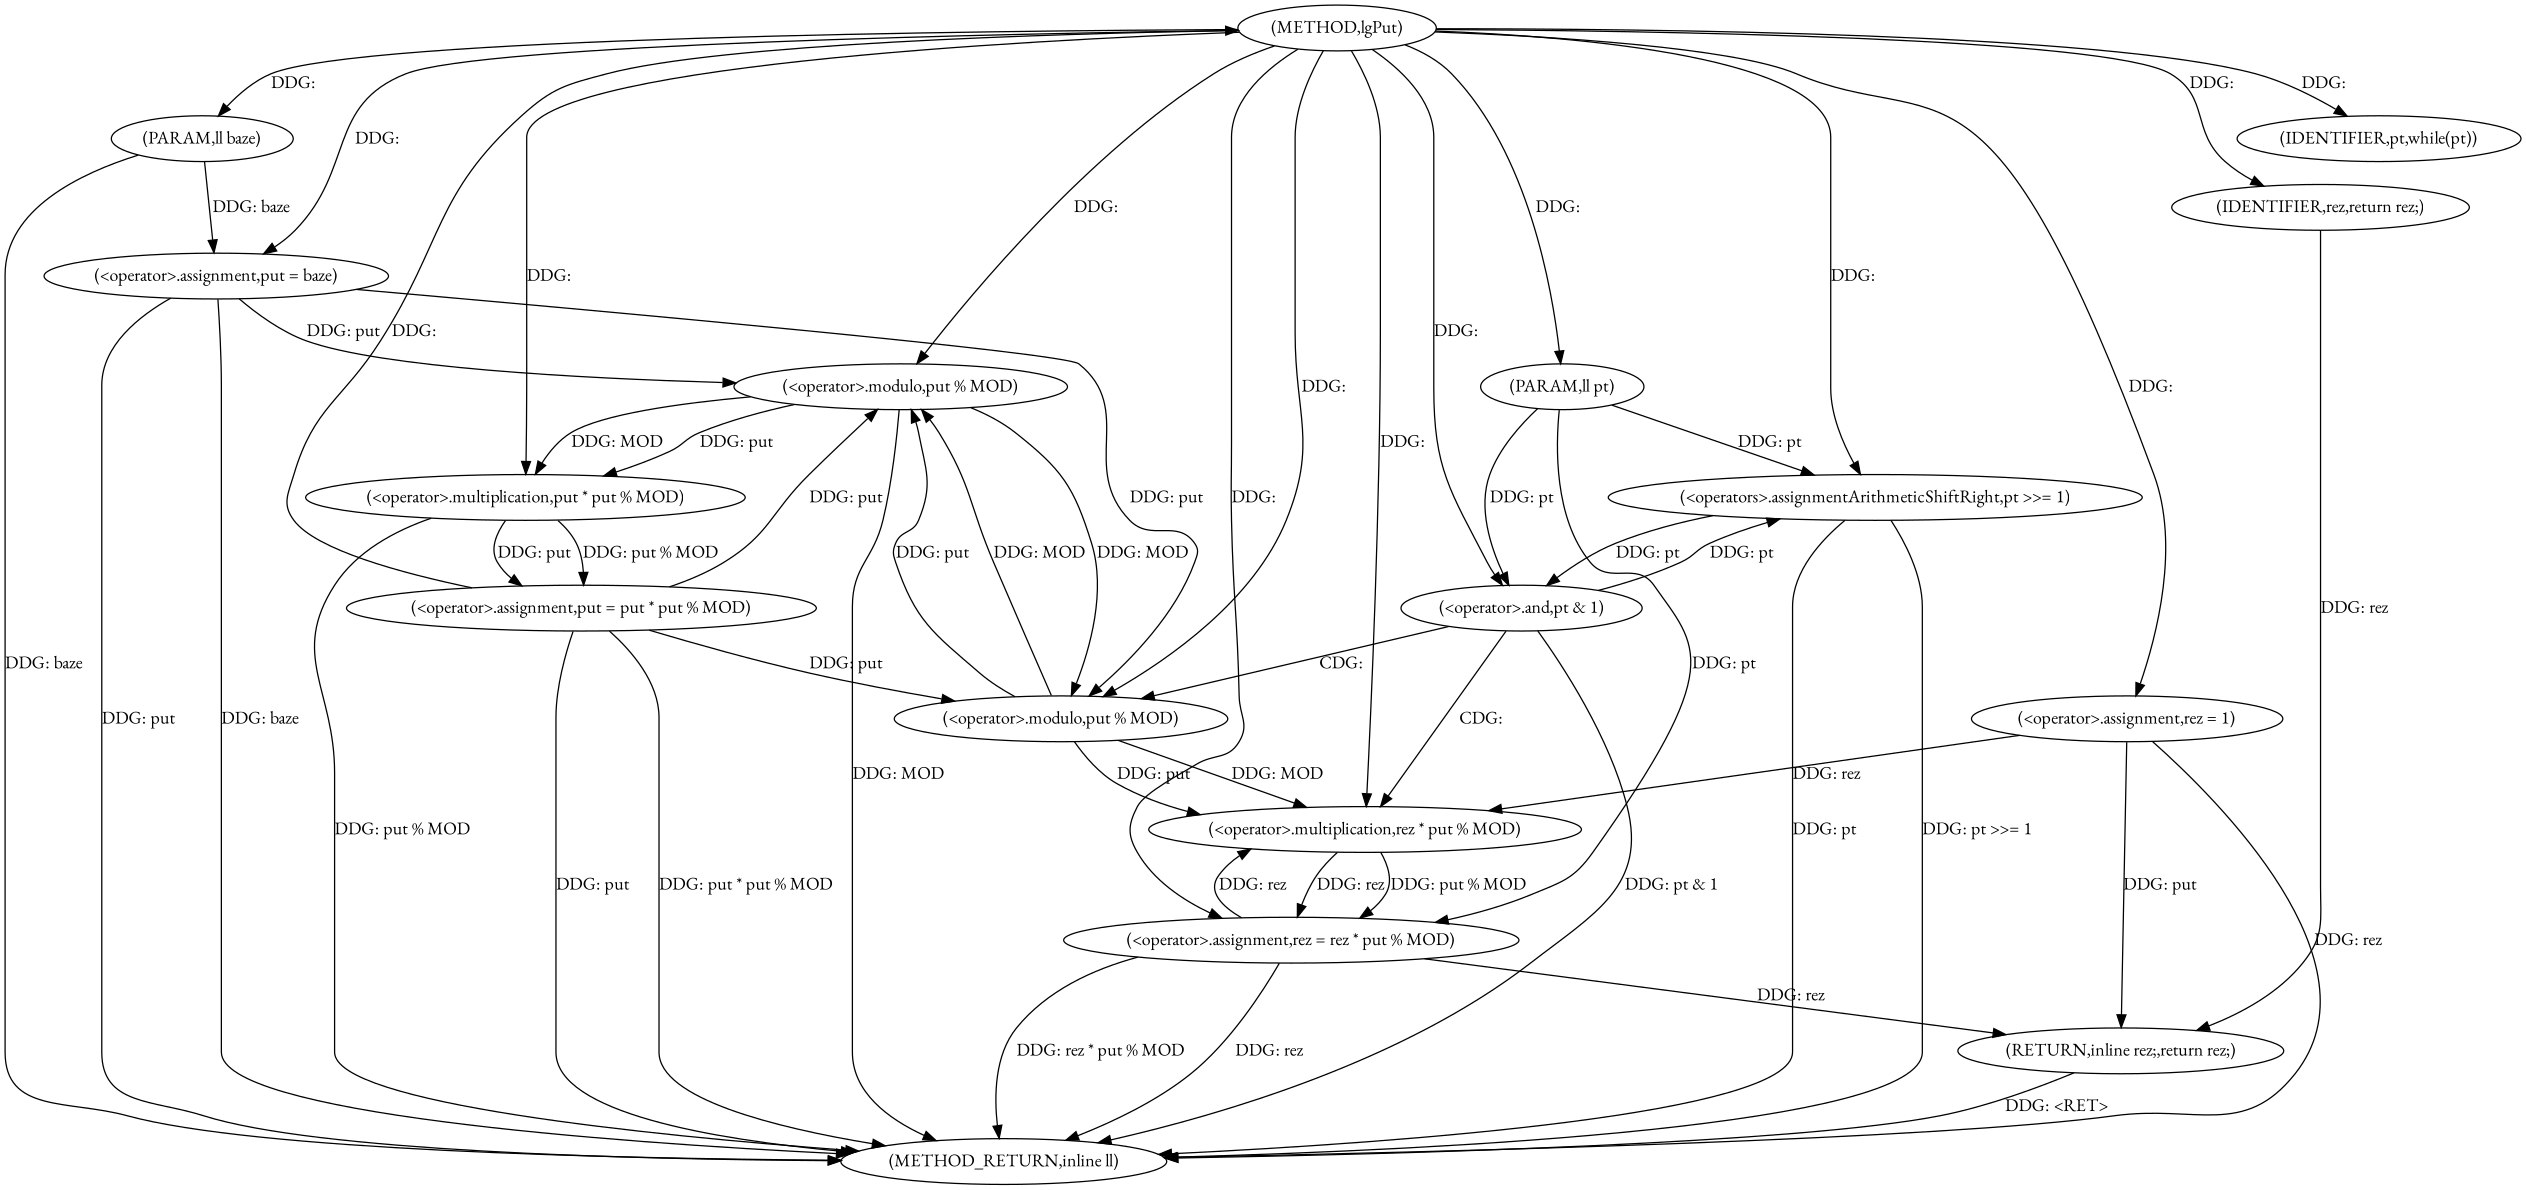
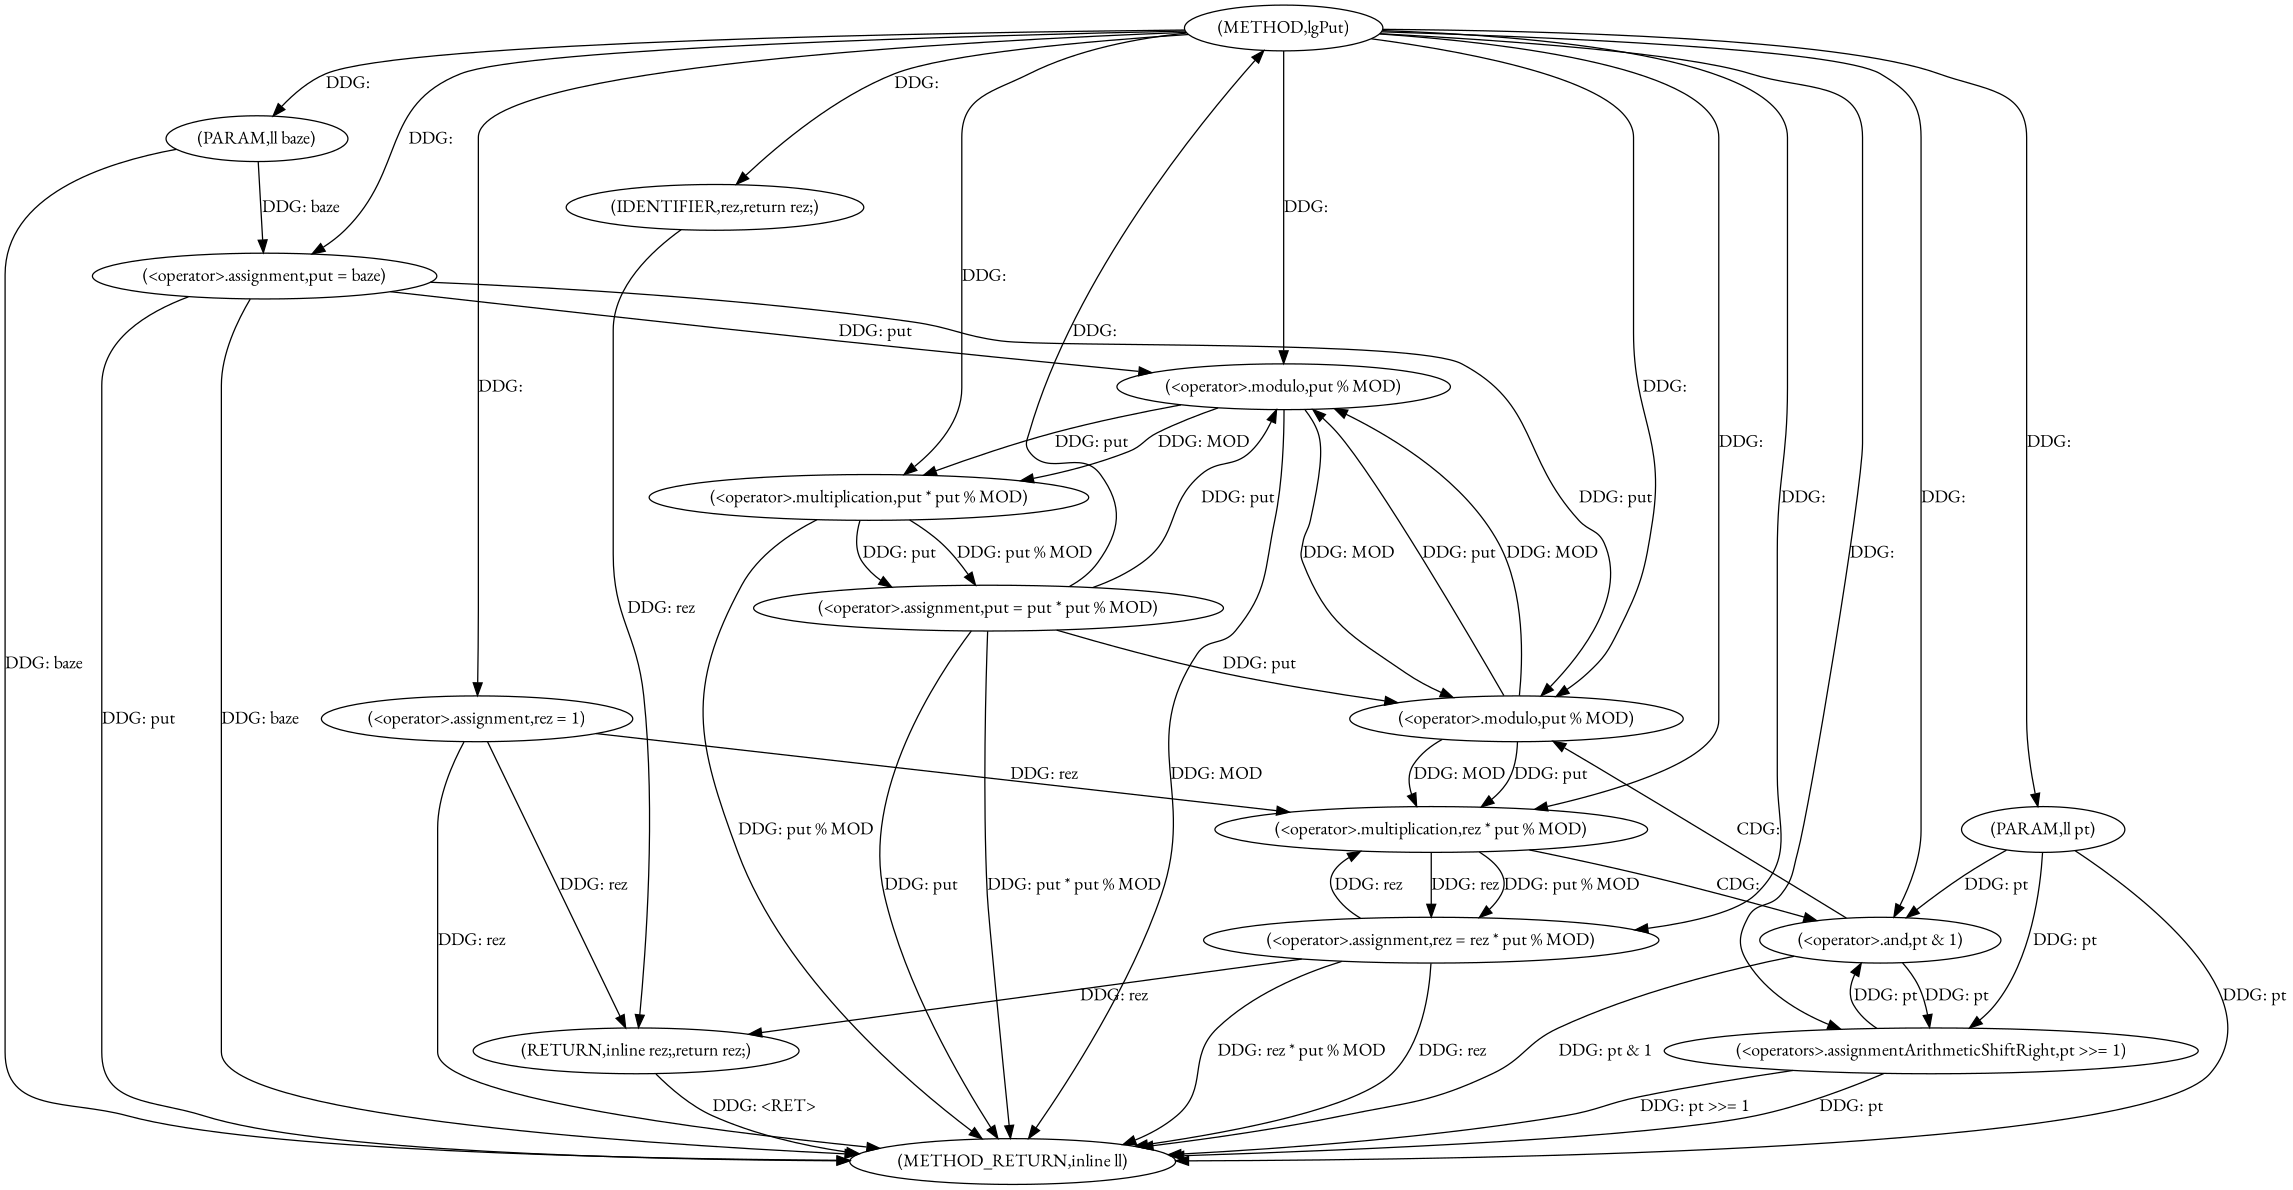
node "(IDENTIFIER,pt,while(pt))": removed
edge "(PARAM,ll pt)" -> "(<operator>.assignment,rez = rez * put % MOD)": now "(PARAM,ll pt)" -> "(METHOD_RETURN,inline ll)"
edge "(<operator>.and,pt & 1)" -> "(<operator>.multiplication,rez * put % MOD)": reversed
edge "(<operator>.assignment,rez = 1)" -> "(RETURN,inline rez;,return rez;)": label "DDG: put" -> "DDG: rez"
